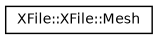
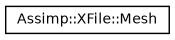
node "XFile::XFile::Mesh": label "XFile::XFile::Mesh" -> "Assimp::XFile::Mesh"
